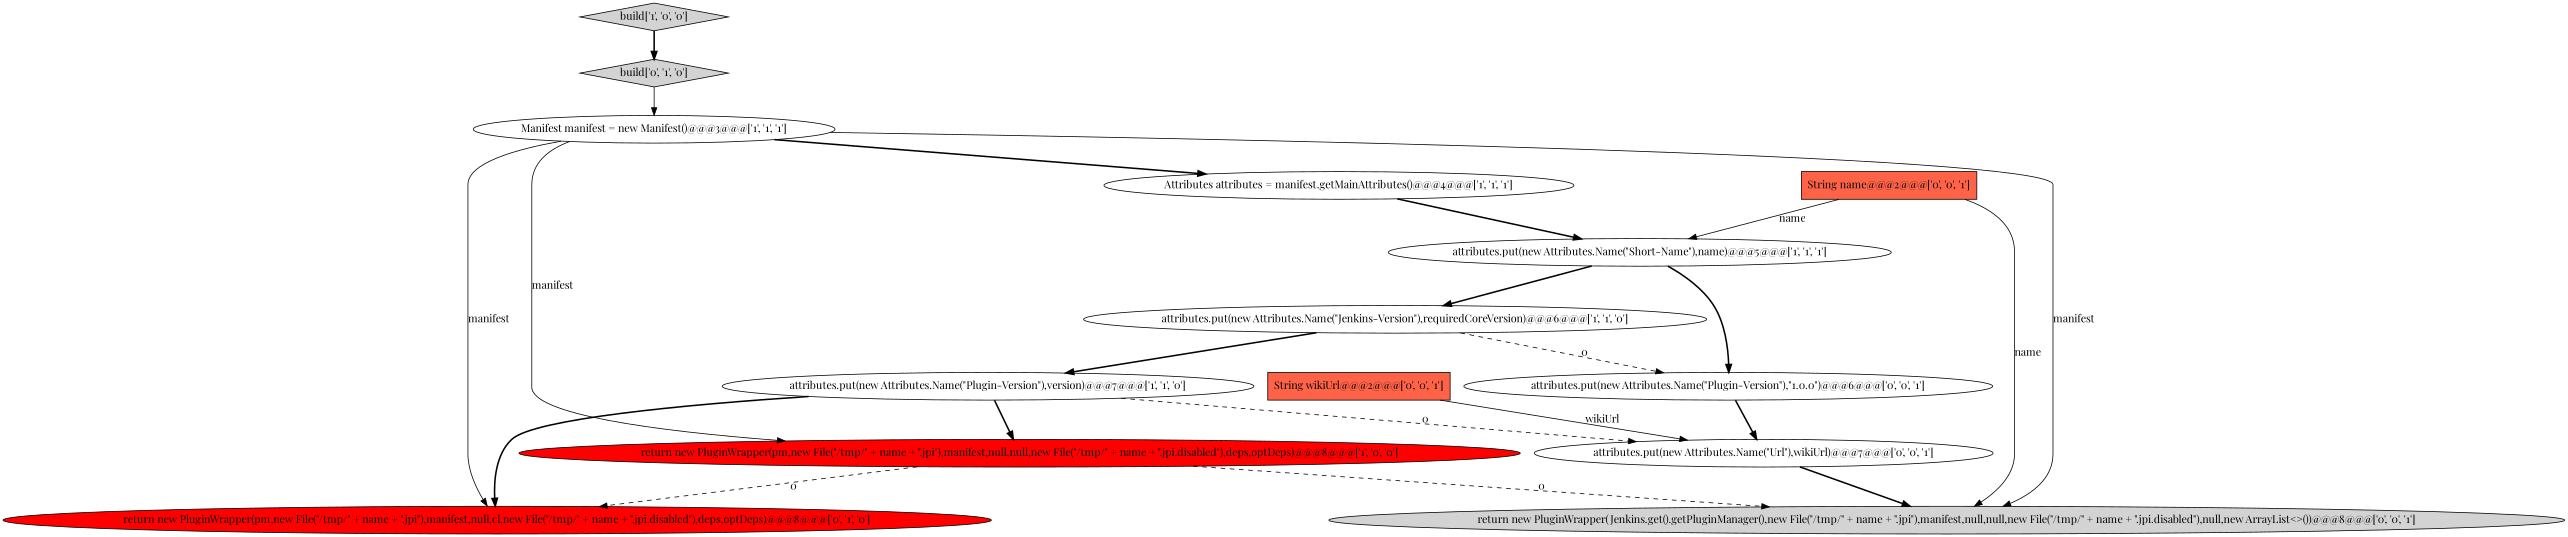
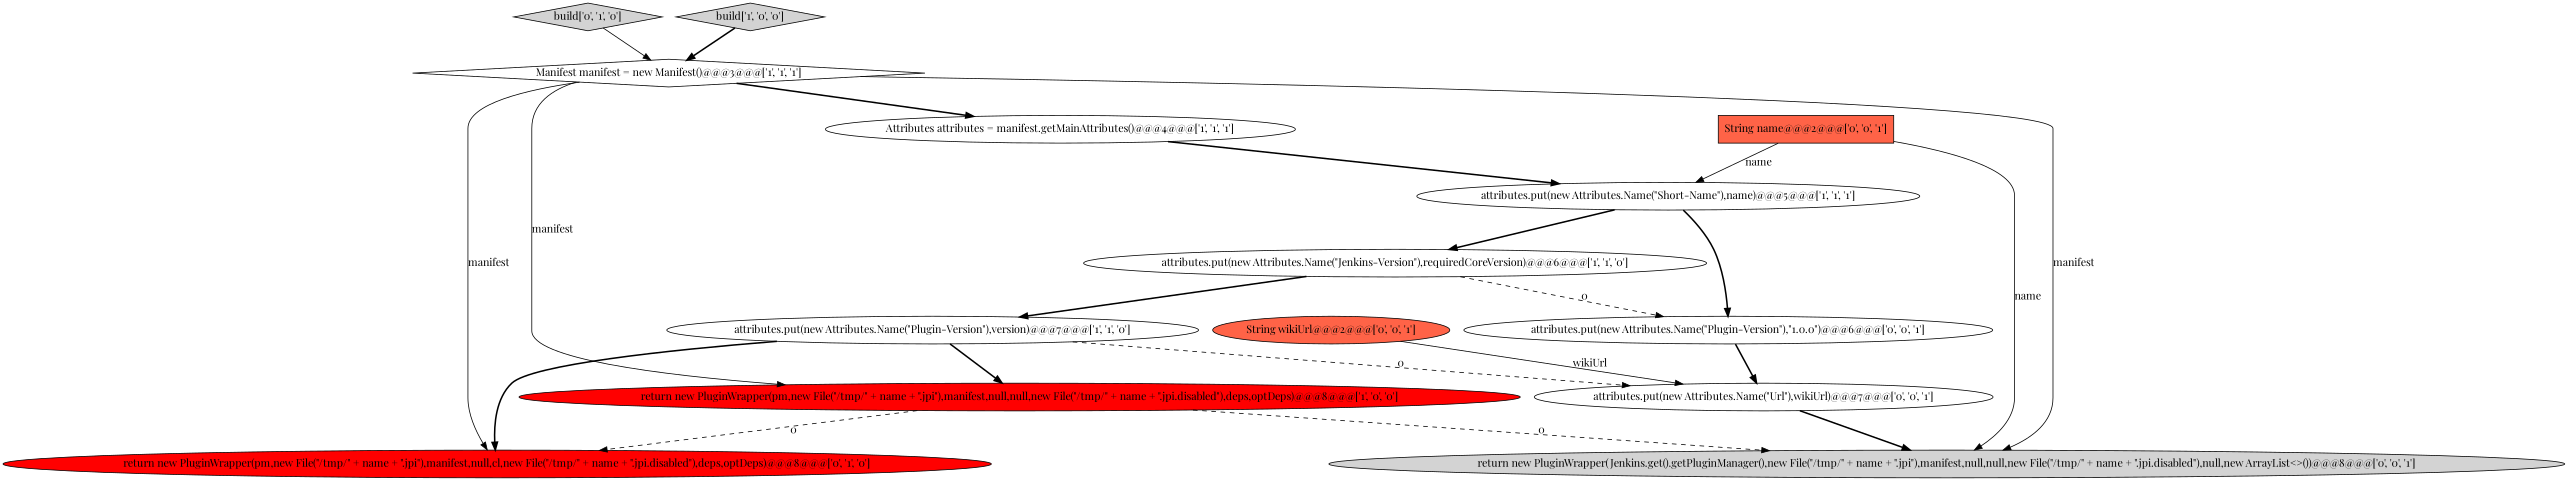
edge "build['1', '0', '0']" -> "build['0', '1', '0']": now "build['1', '0', '0']" -> "Manifest manifest = new Manifest()@@@3@@@['1', '1', '1']"
node "Manifest manifest = new Manifest()@@@3@@@['1', '1', '1']": shape ellipse -> diamond
node "String wikiUrl@@@2@@@['0', '0', '1']": shape box -> ellipse
